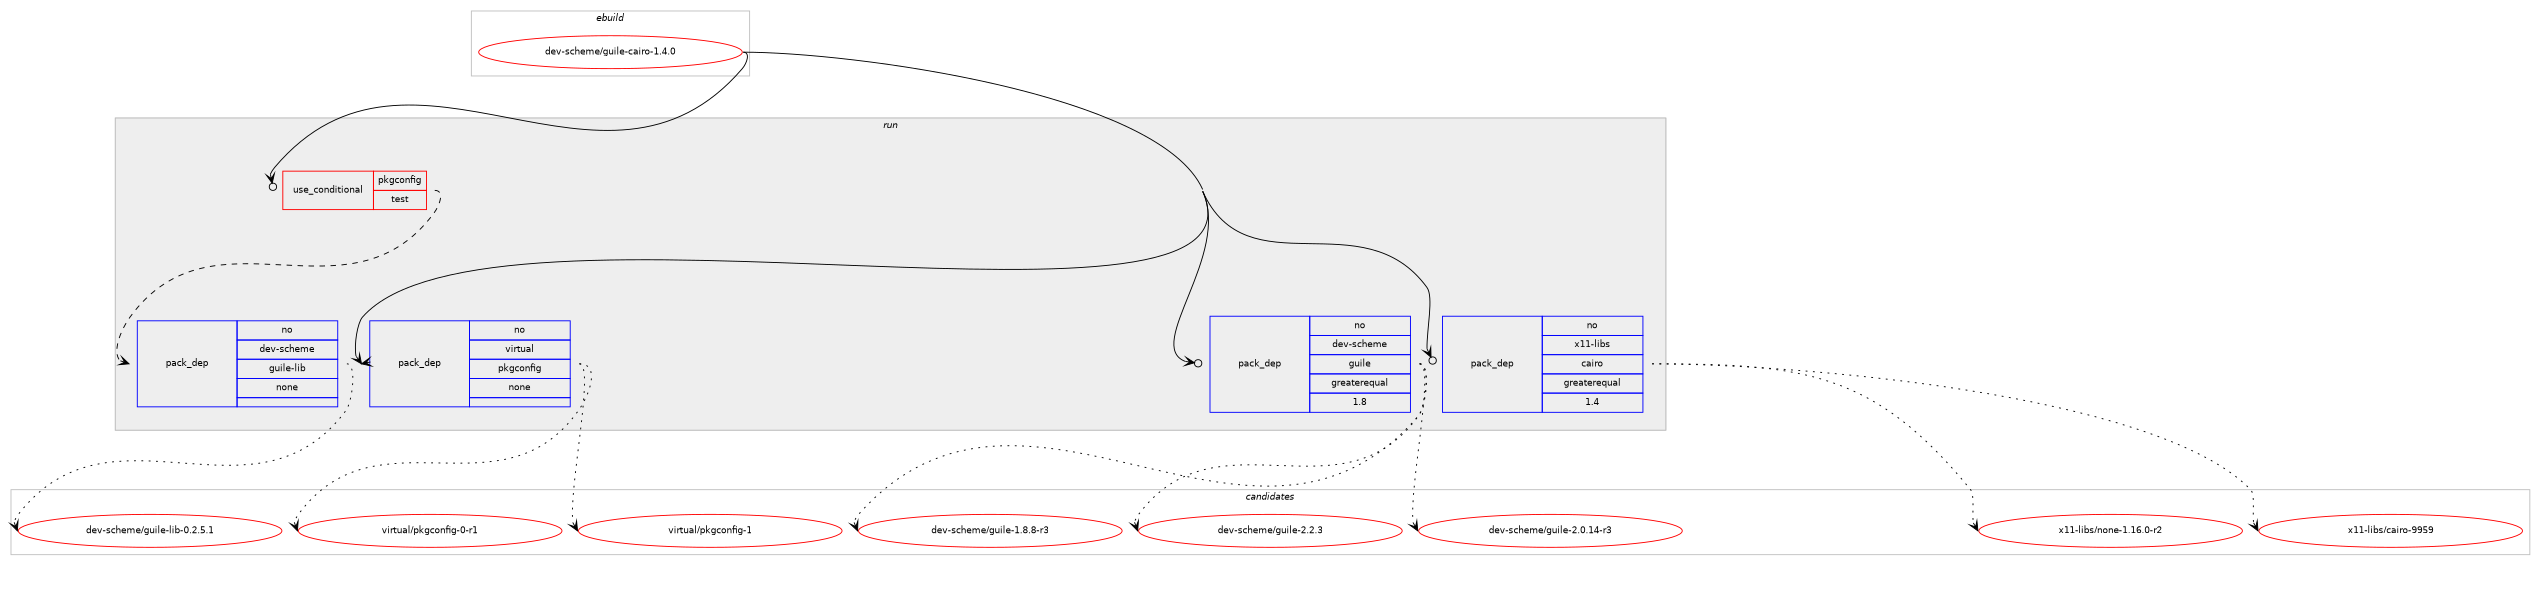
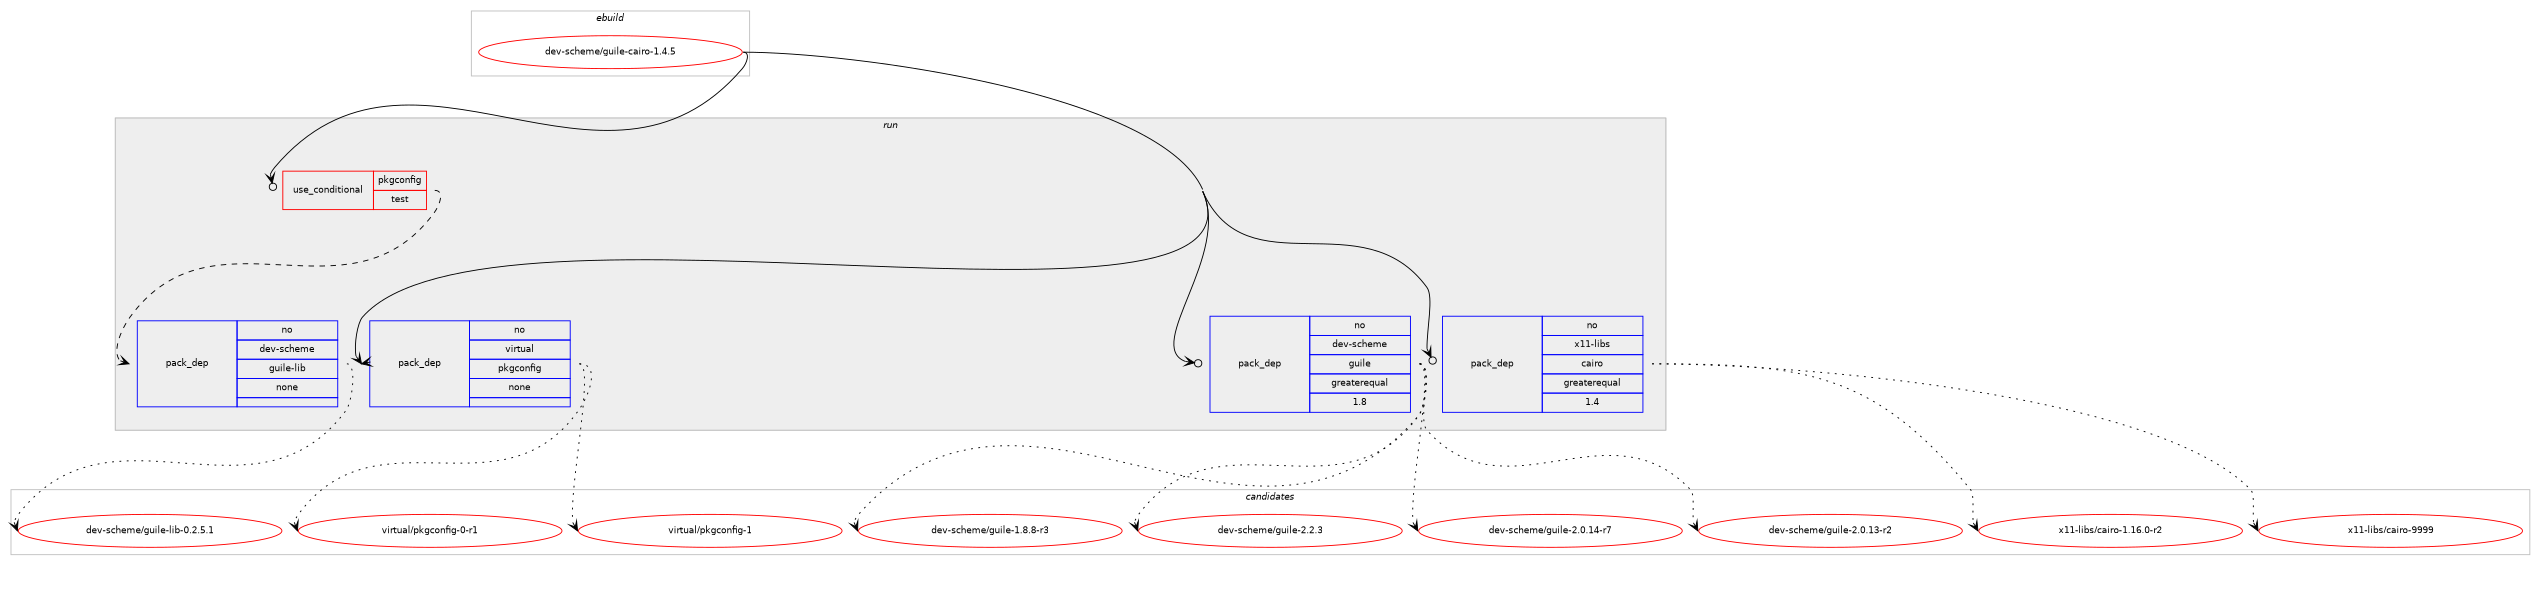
node "dev-scheme/guile-cairo-1.4.0": label "dev-scheme/guile-cairo-1.4.0" -> "dev-scheme/guile-cairo-1.4.5"
node "dev-scheme/guile-2.0.14-r3": label "dev-scheme/guile-2.0.14-r3" -> "dev-scheme/guile-2.0.14-r7"
node "dev-scheme/guile-2.0.13-r2": added
node "x11-libs/none-1.16.0-r2": label "x11-libs/none-1.16.0-r2" -> "x11-libs/cairo-1.16.0-r2"
node "x11-libs/cairo-9959": label "x11-libs/cairo-9959" -> "x11-libs/cairo-9999"
